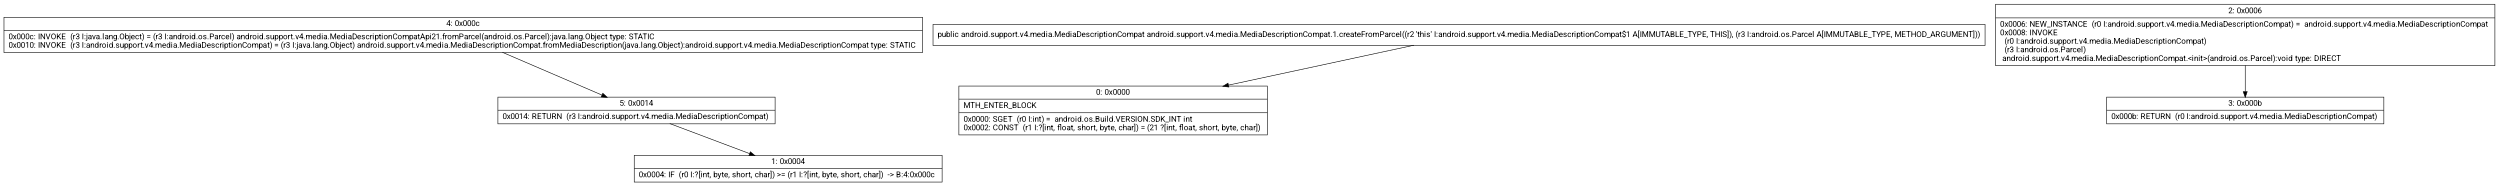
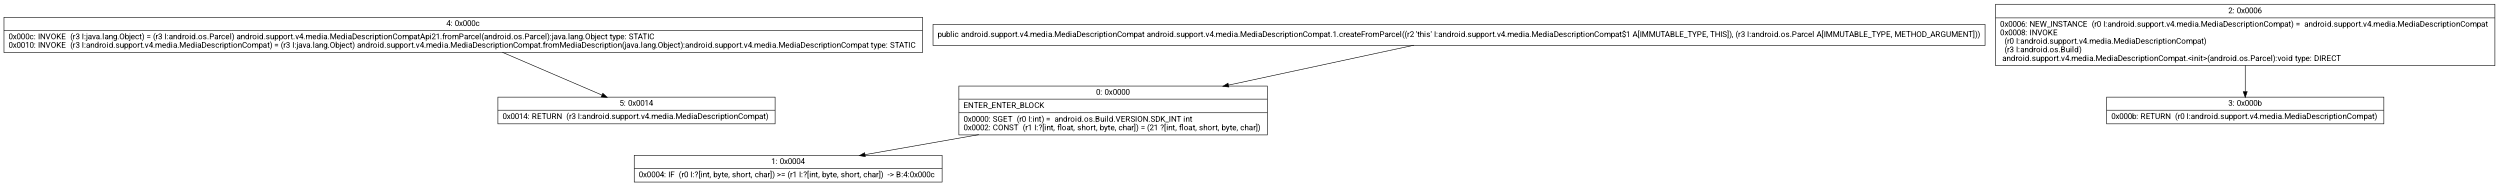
node "2: 0x0006": text "(r3 I:android.os.Parcel)" -> "(r3 I:android.os.Build)"
node "0: 0x0000": text "MTH_ENTER_BLOCK" -> "ENTER_ENTER_BLOCK"
edge "5: 0x0014" -> "1: 0x0004": now "0: 0x0000" -> "1: 0x0004"
